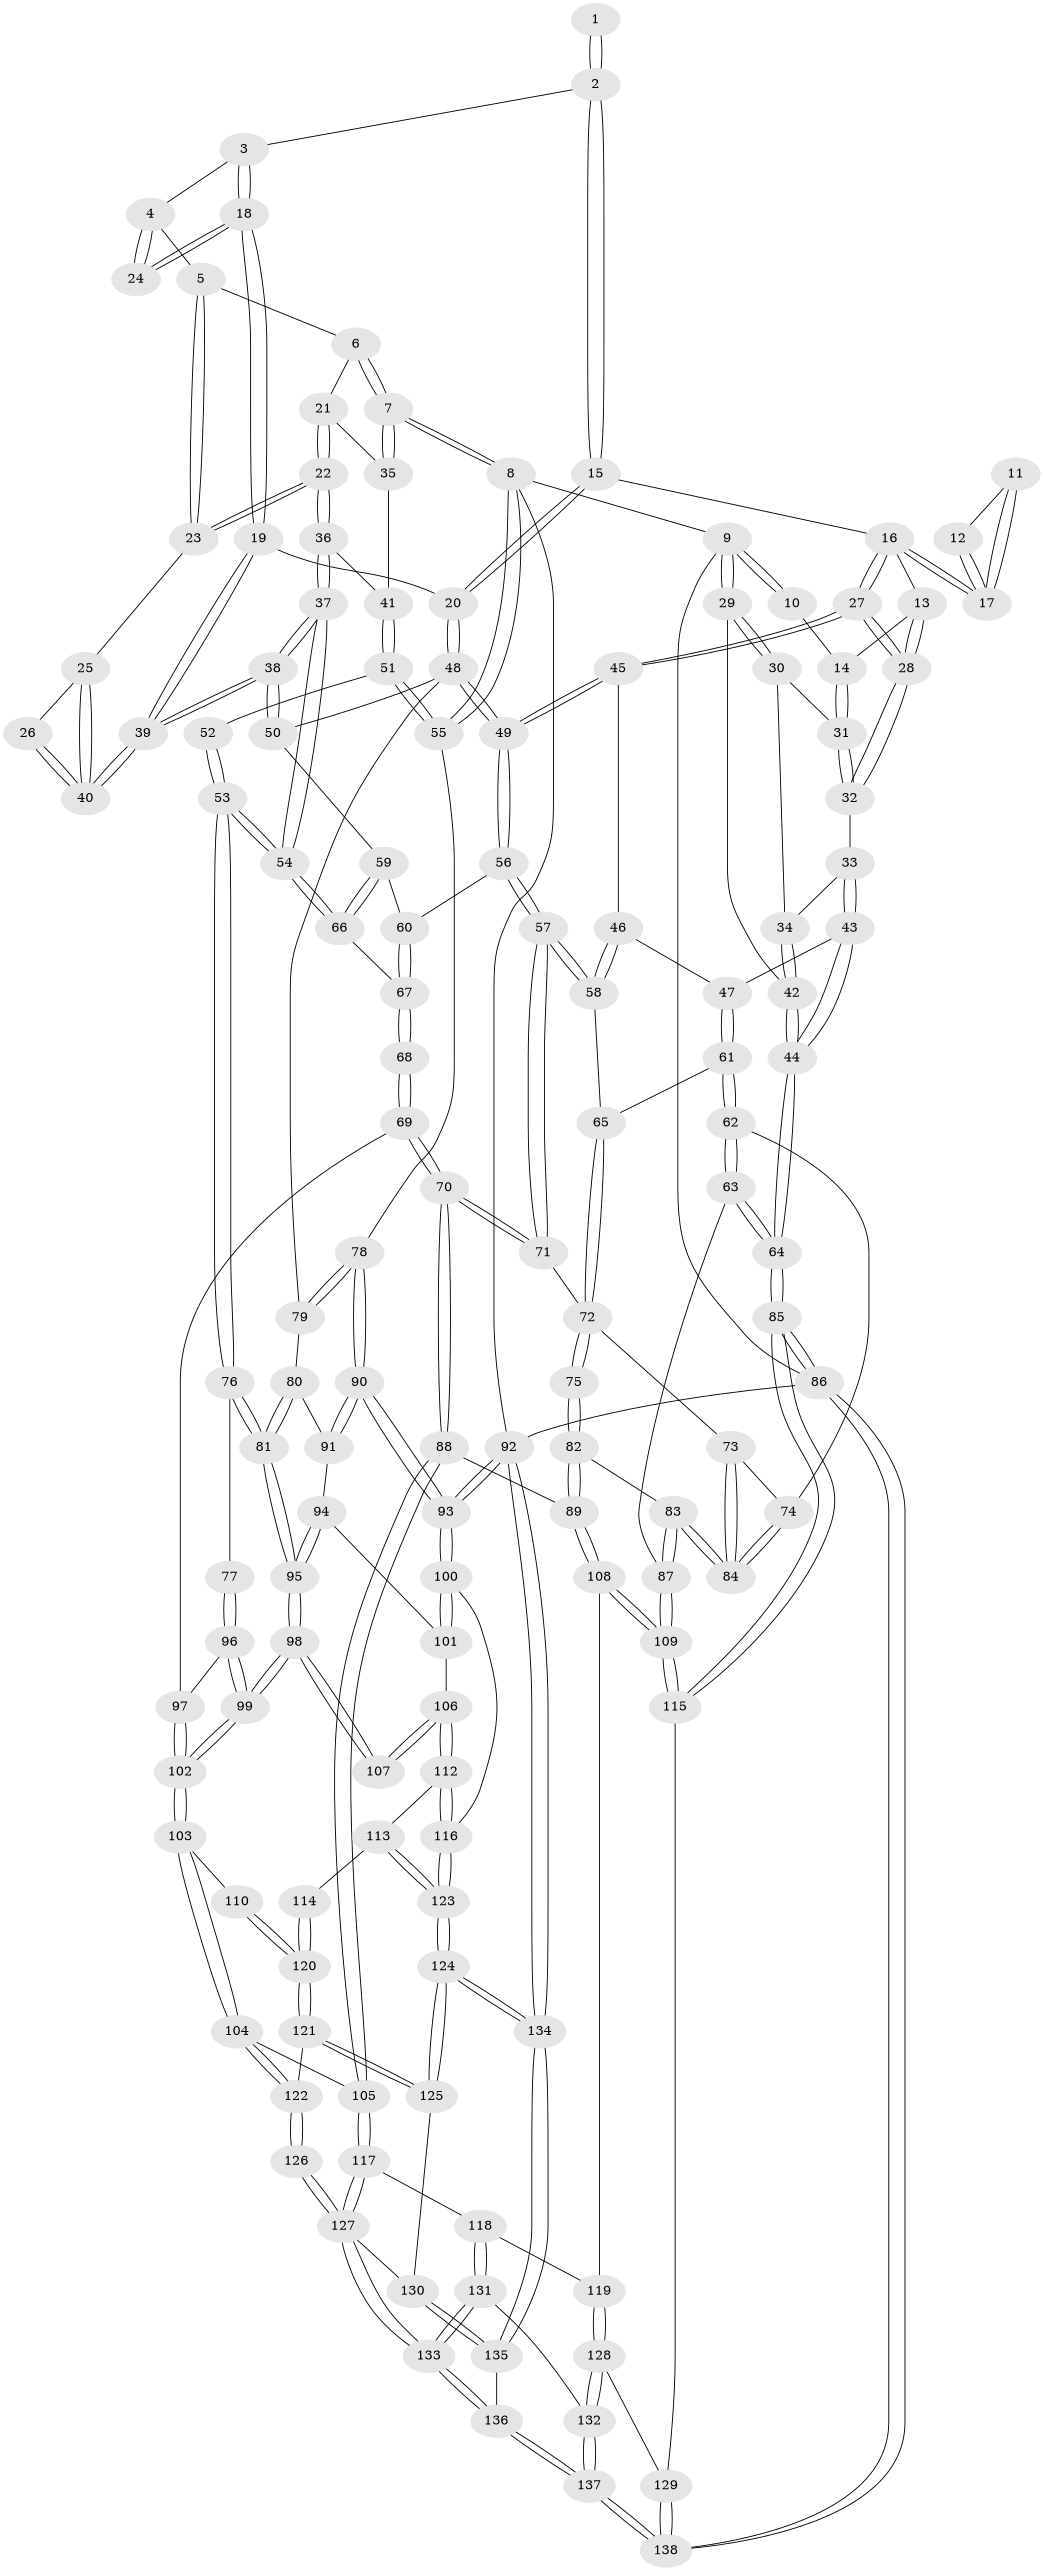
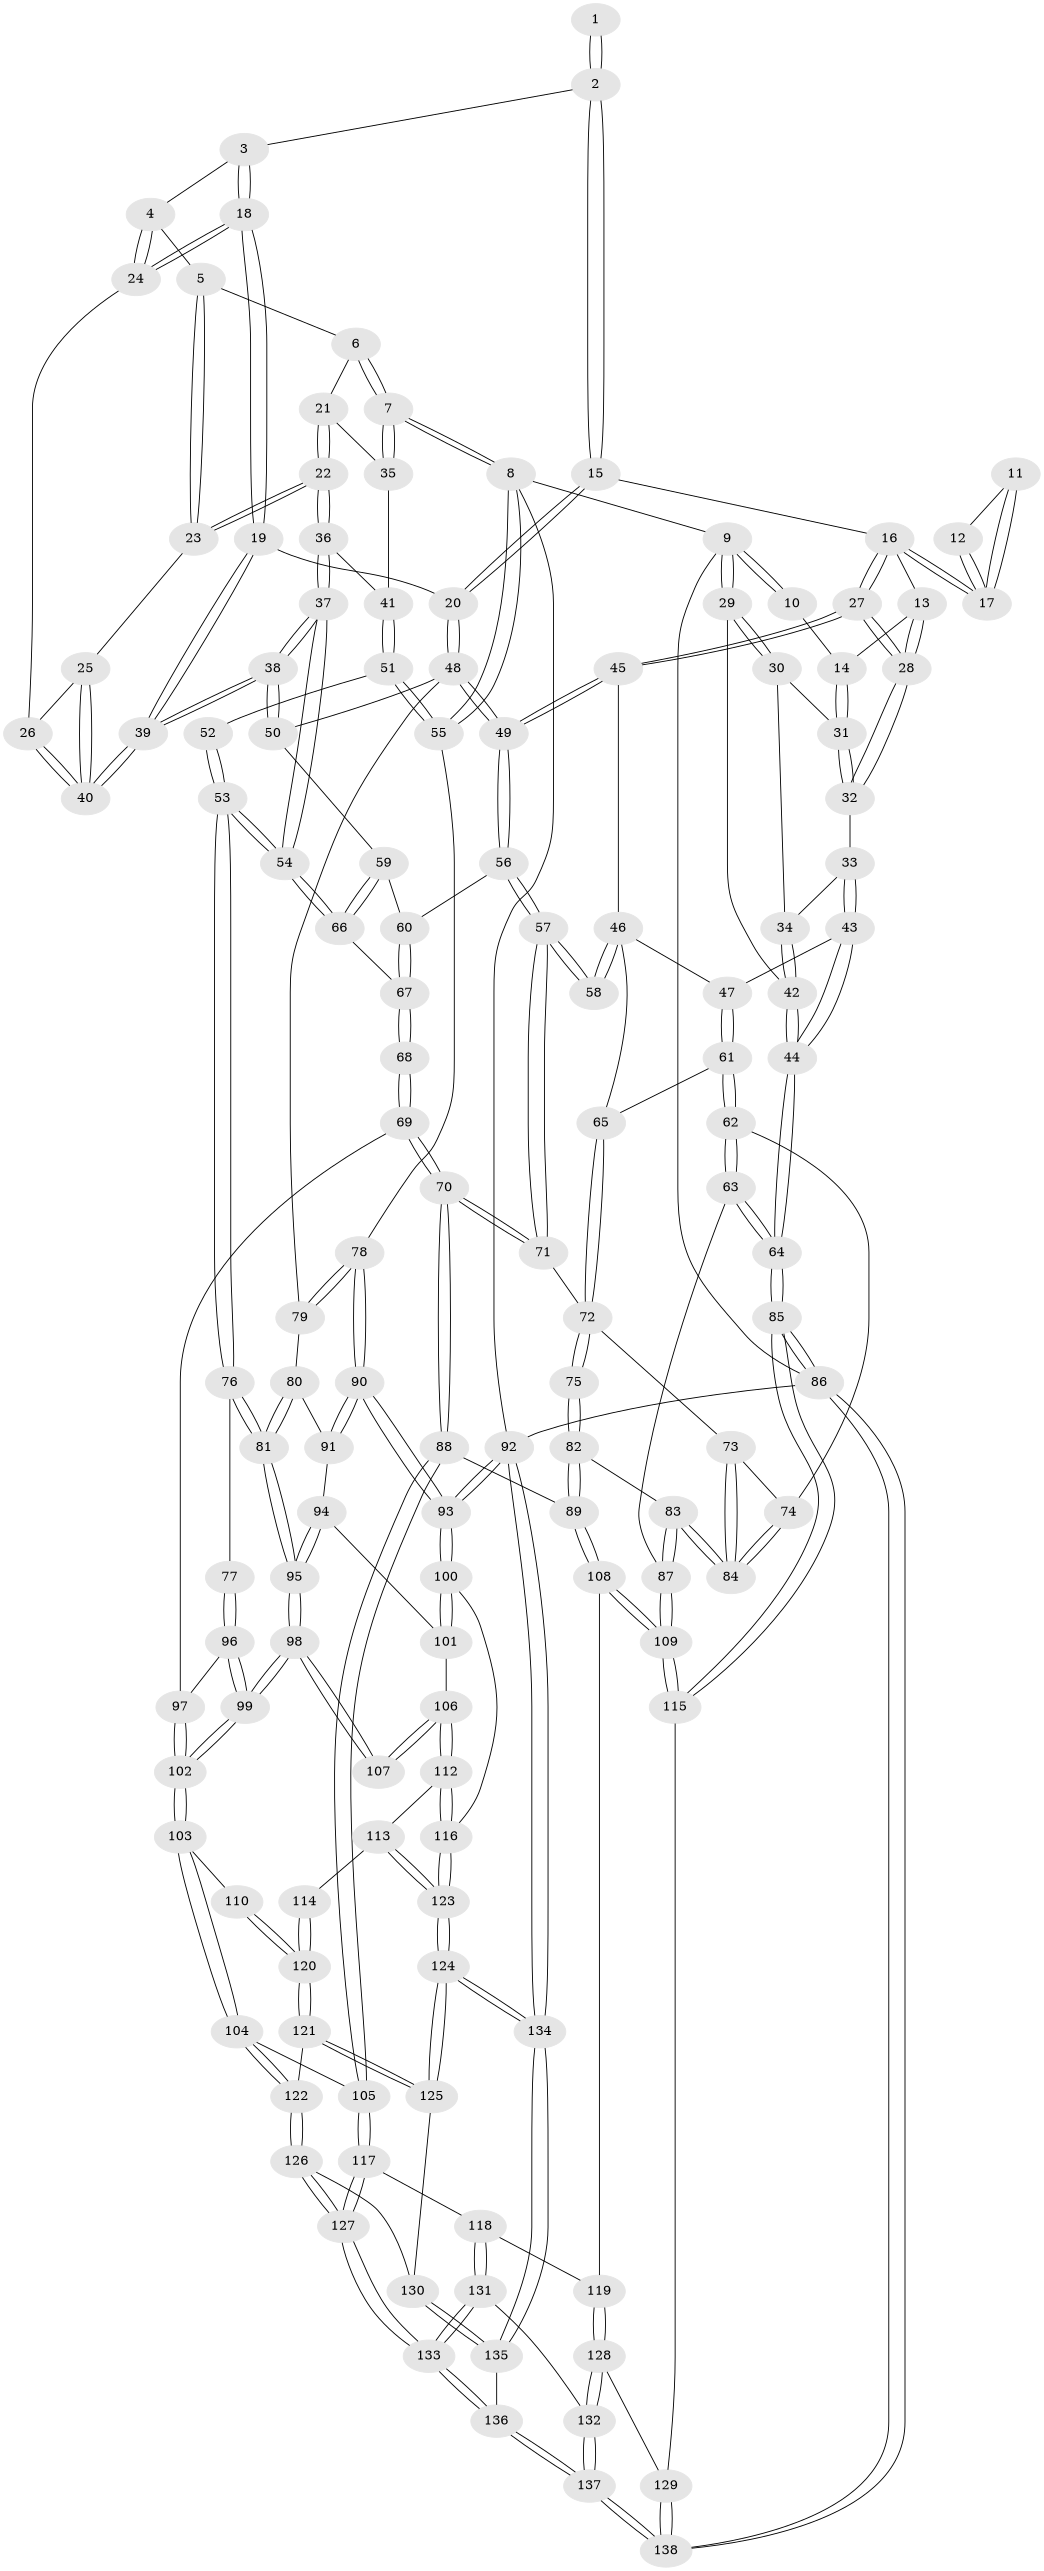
edge "24" -- "26": added
edge "58" -- "65": now "46" -- "65"
edge "127" -- "130": now "126" -- "130"
